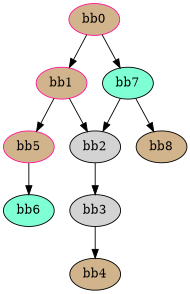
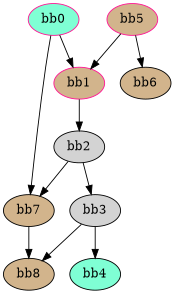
node "bb0": fillcolor tan -> aquamarine
node "bb7": fillcolor aquamarine -> tan
edge "bb1" -> "bb5": reversed
edge "bb7" -> "bb2": reversed
node "bb6": fillcolor aquamarine -> tan
edge "bb3" -> "bb8": added
node "bb4": fillcolor tan -> aquamarine
